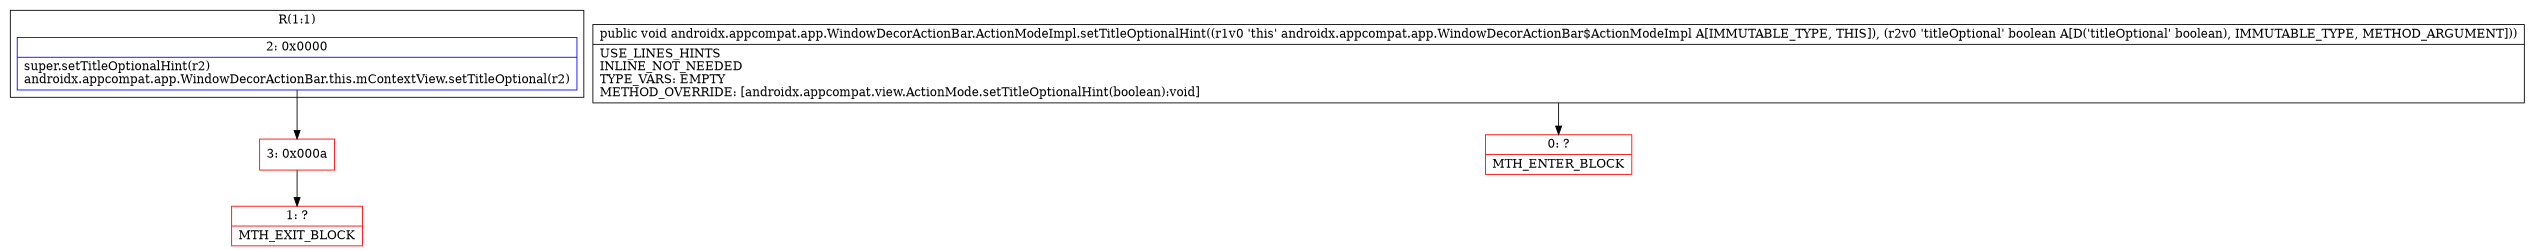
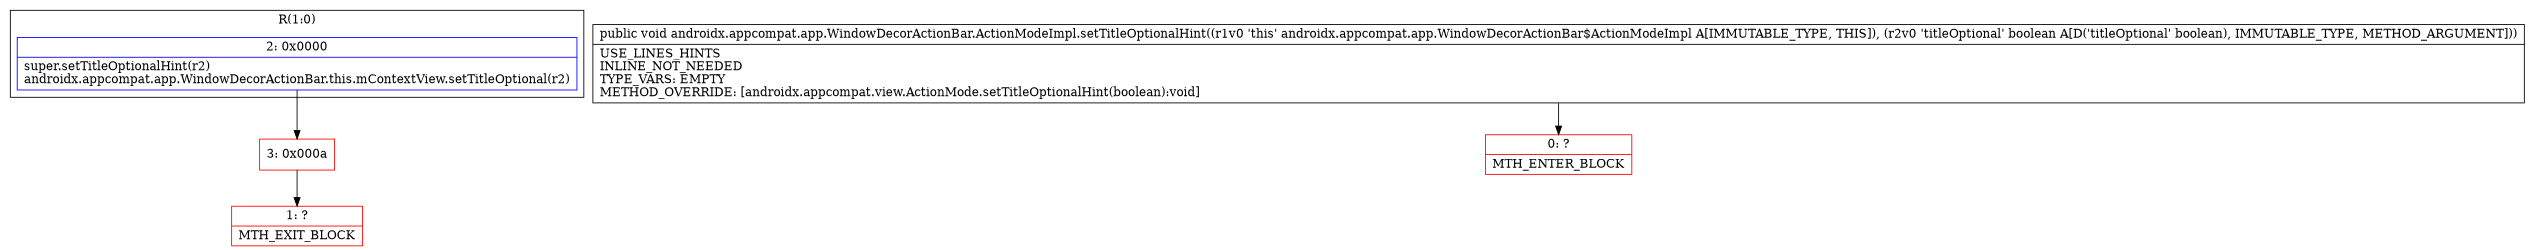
cluster "R(1:1)": label "R(1:1)" -> "R(1:0)"
